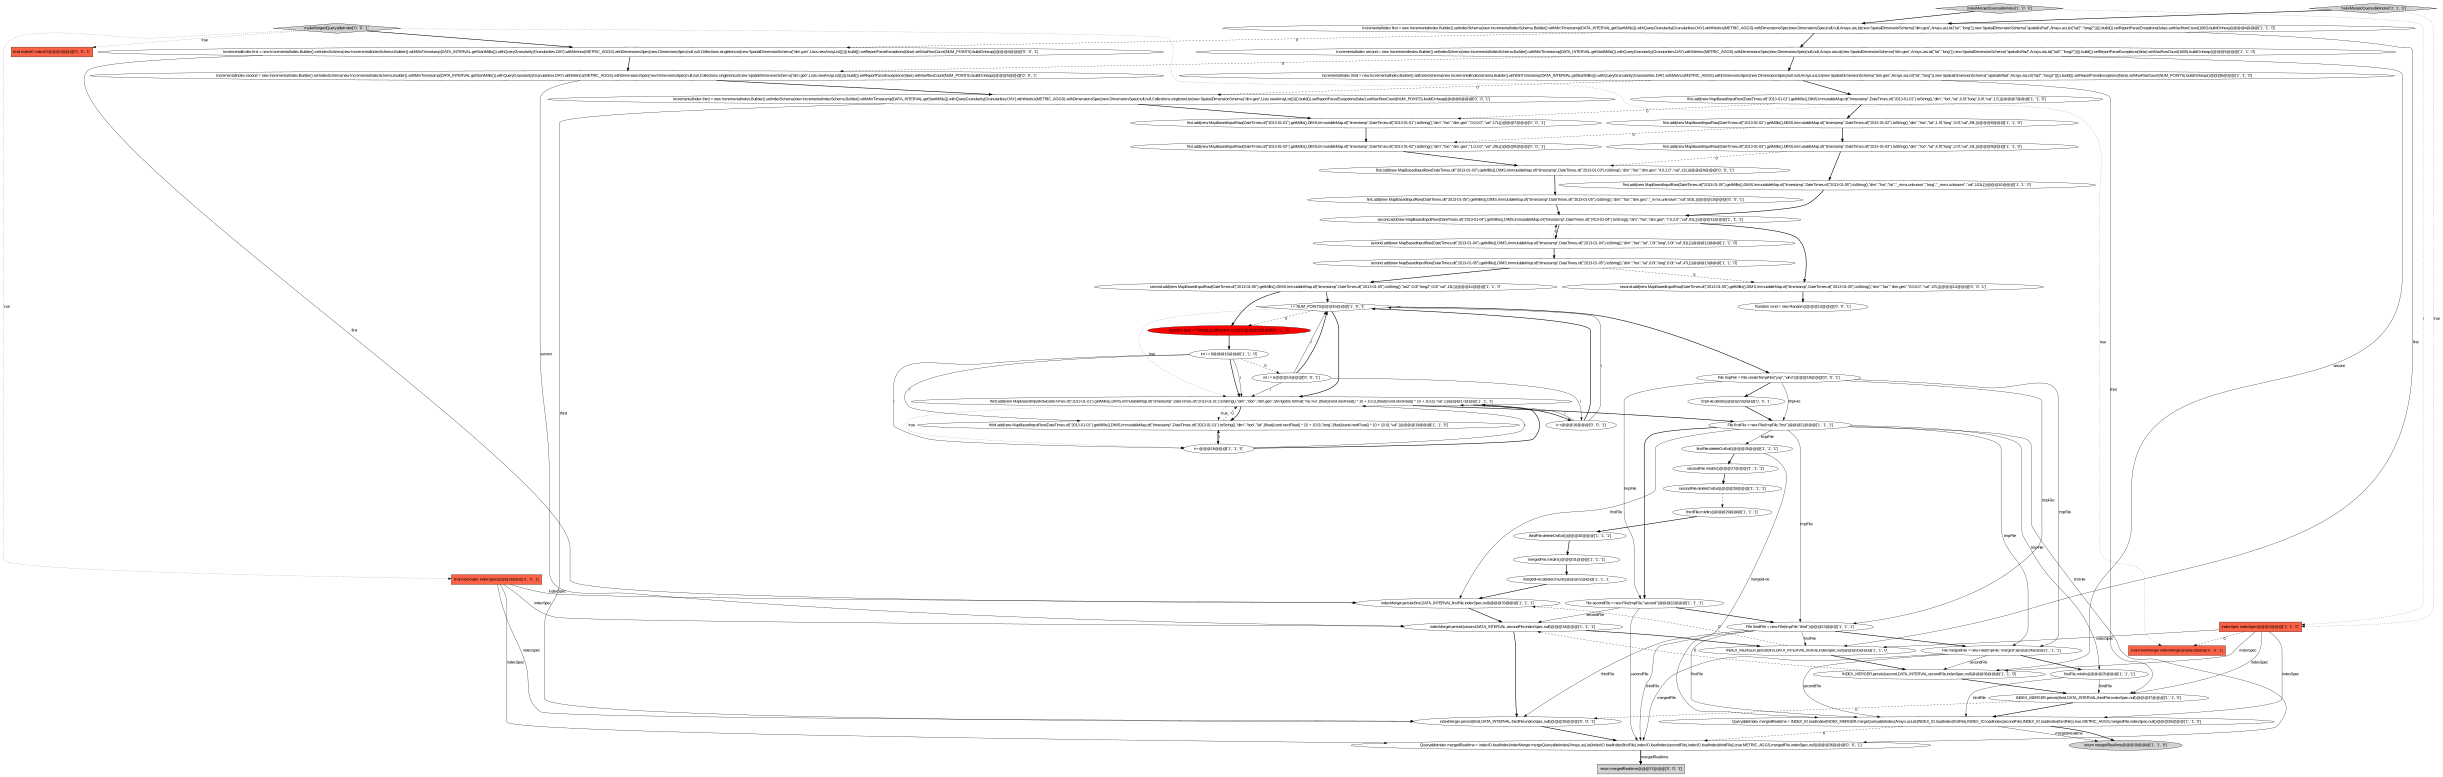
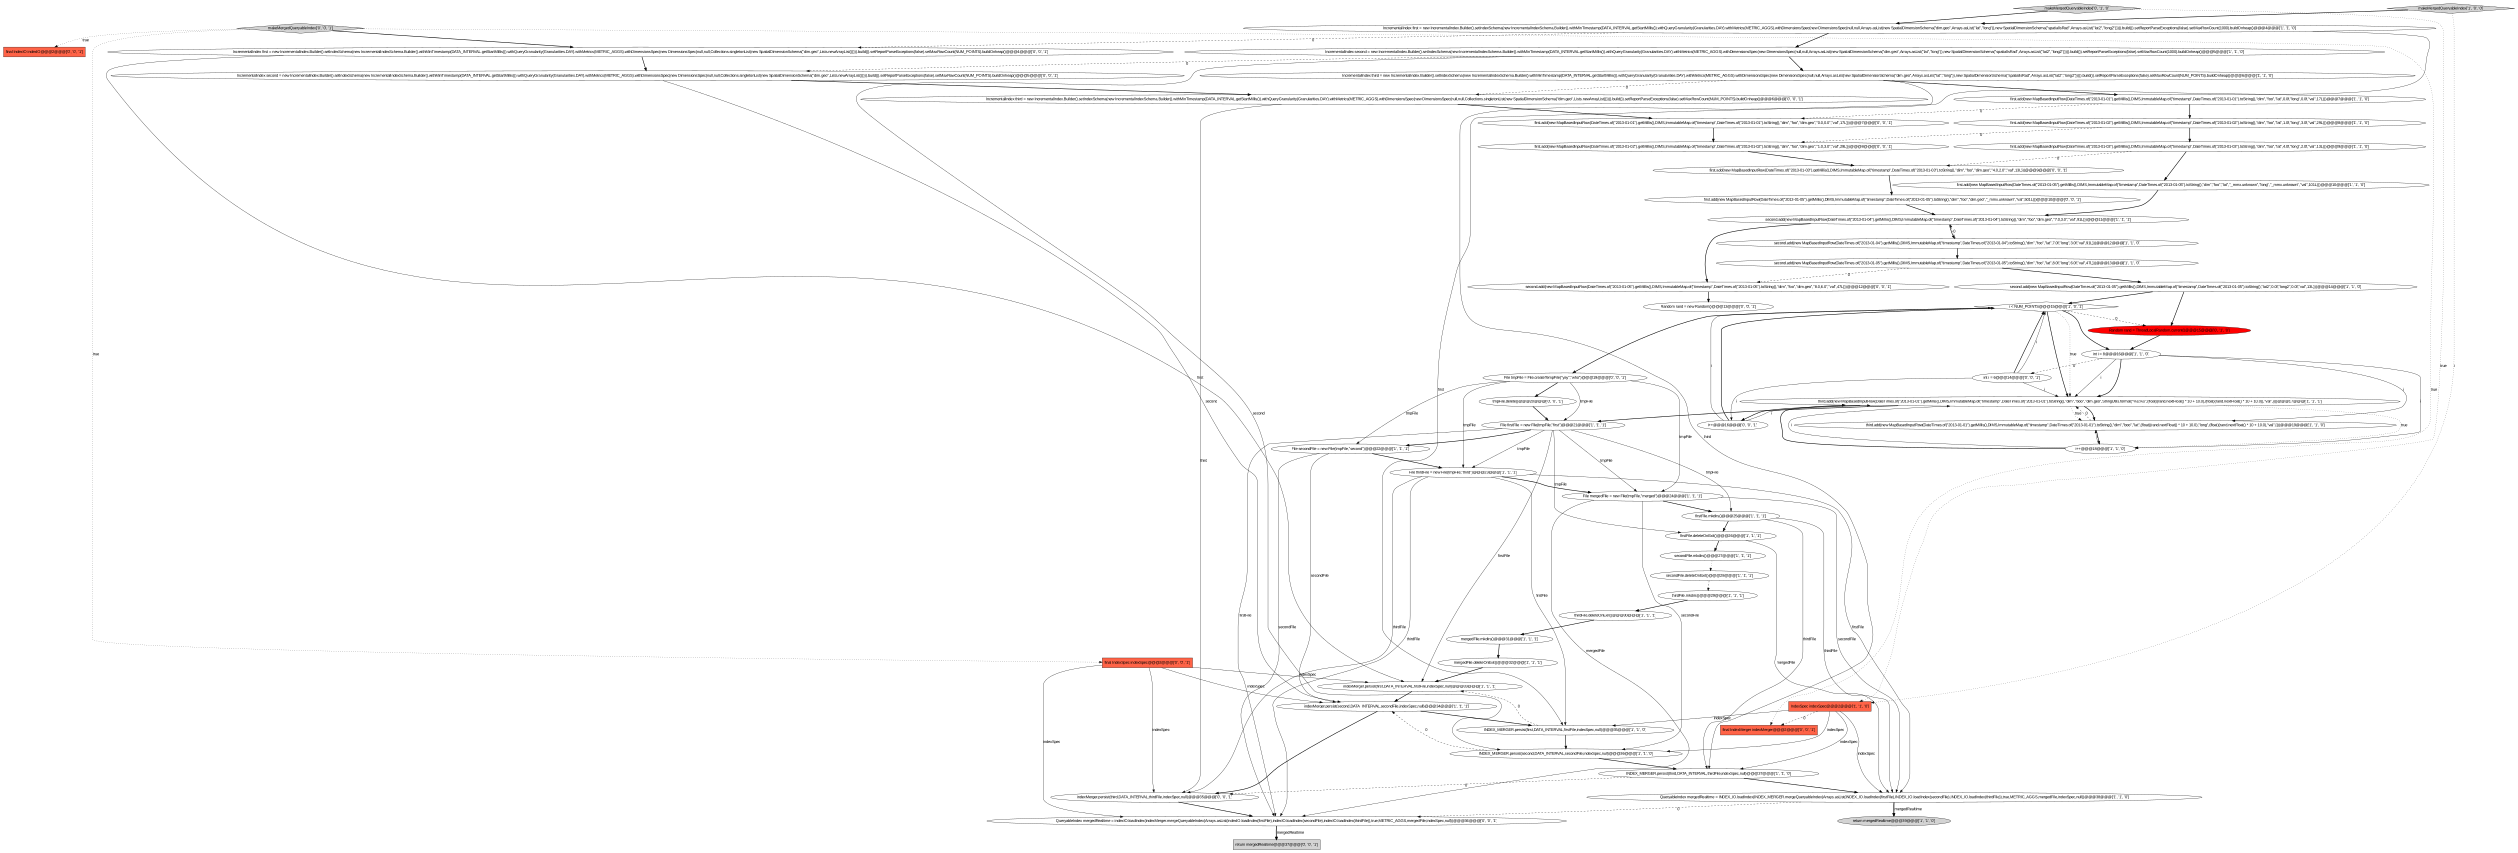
edge "i < NUM_POINTS@@@15@@@['1', '0', '1']" -> "int i = 8@@@16@@@['1', '1', '0']": added
edge "secondFile.mkdirs()@@@27@@@['1', '1', '1']" -> "secondFile.deleteOnExit()@@@28@@@['1', '1', '1']": style bold -> dotted
edge "firstFile.mkdirs()@@@25@@@['1', '1', '1']" -> "firstFile.deleteOnExit()@@@26@@@['1', '1', '1']": added
